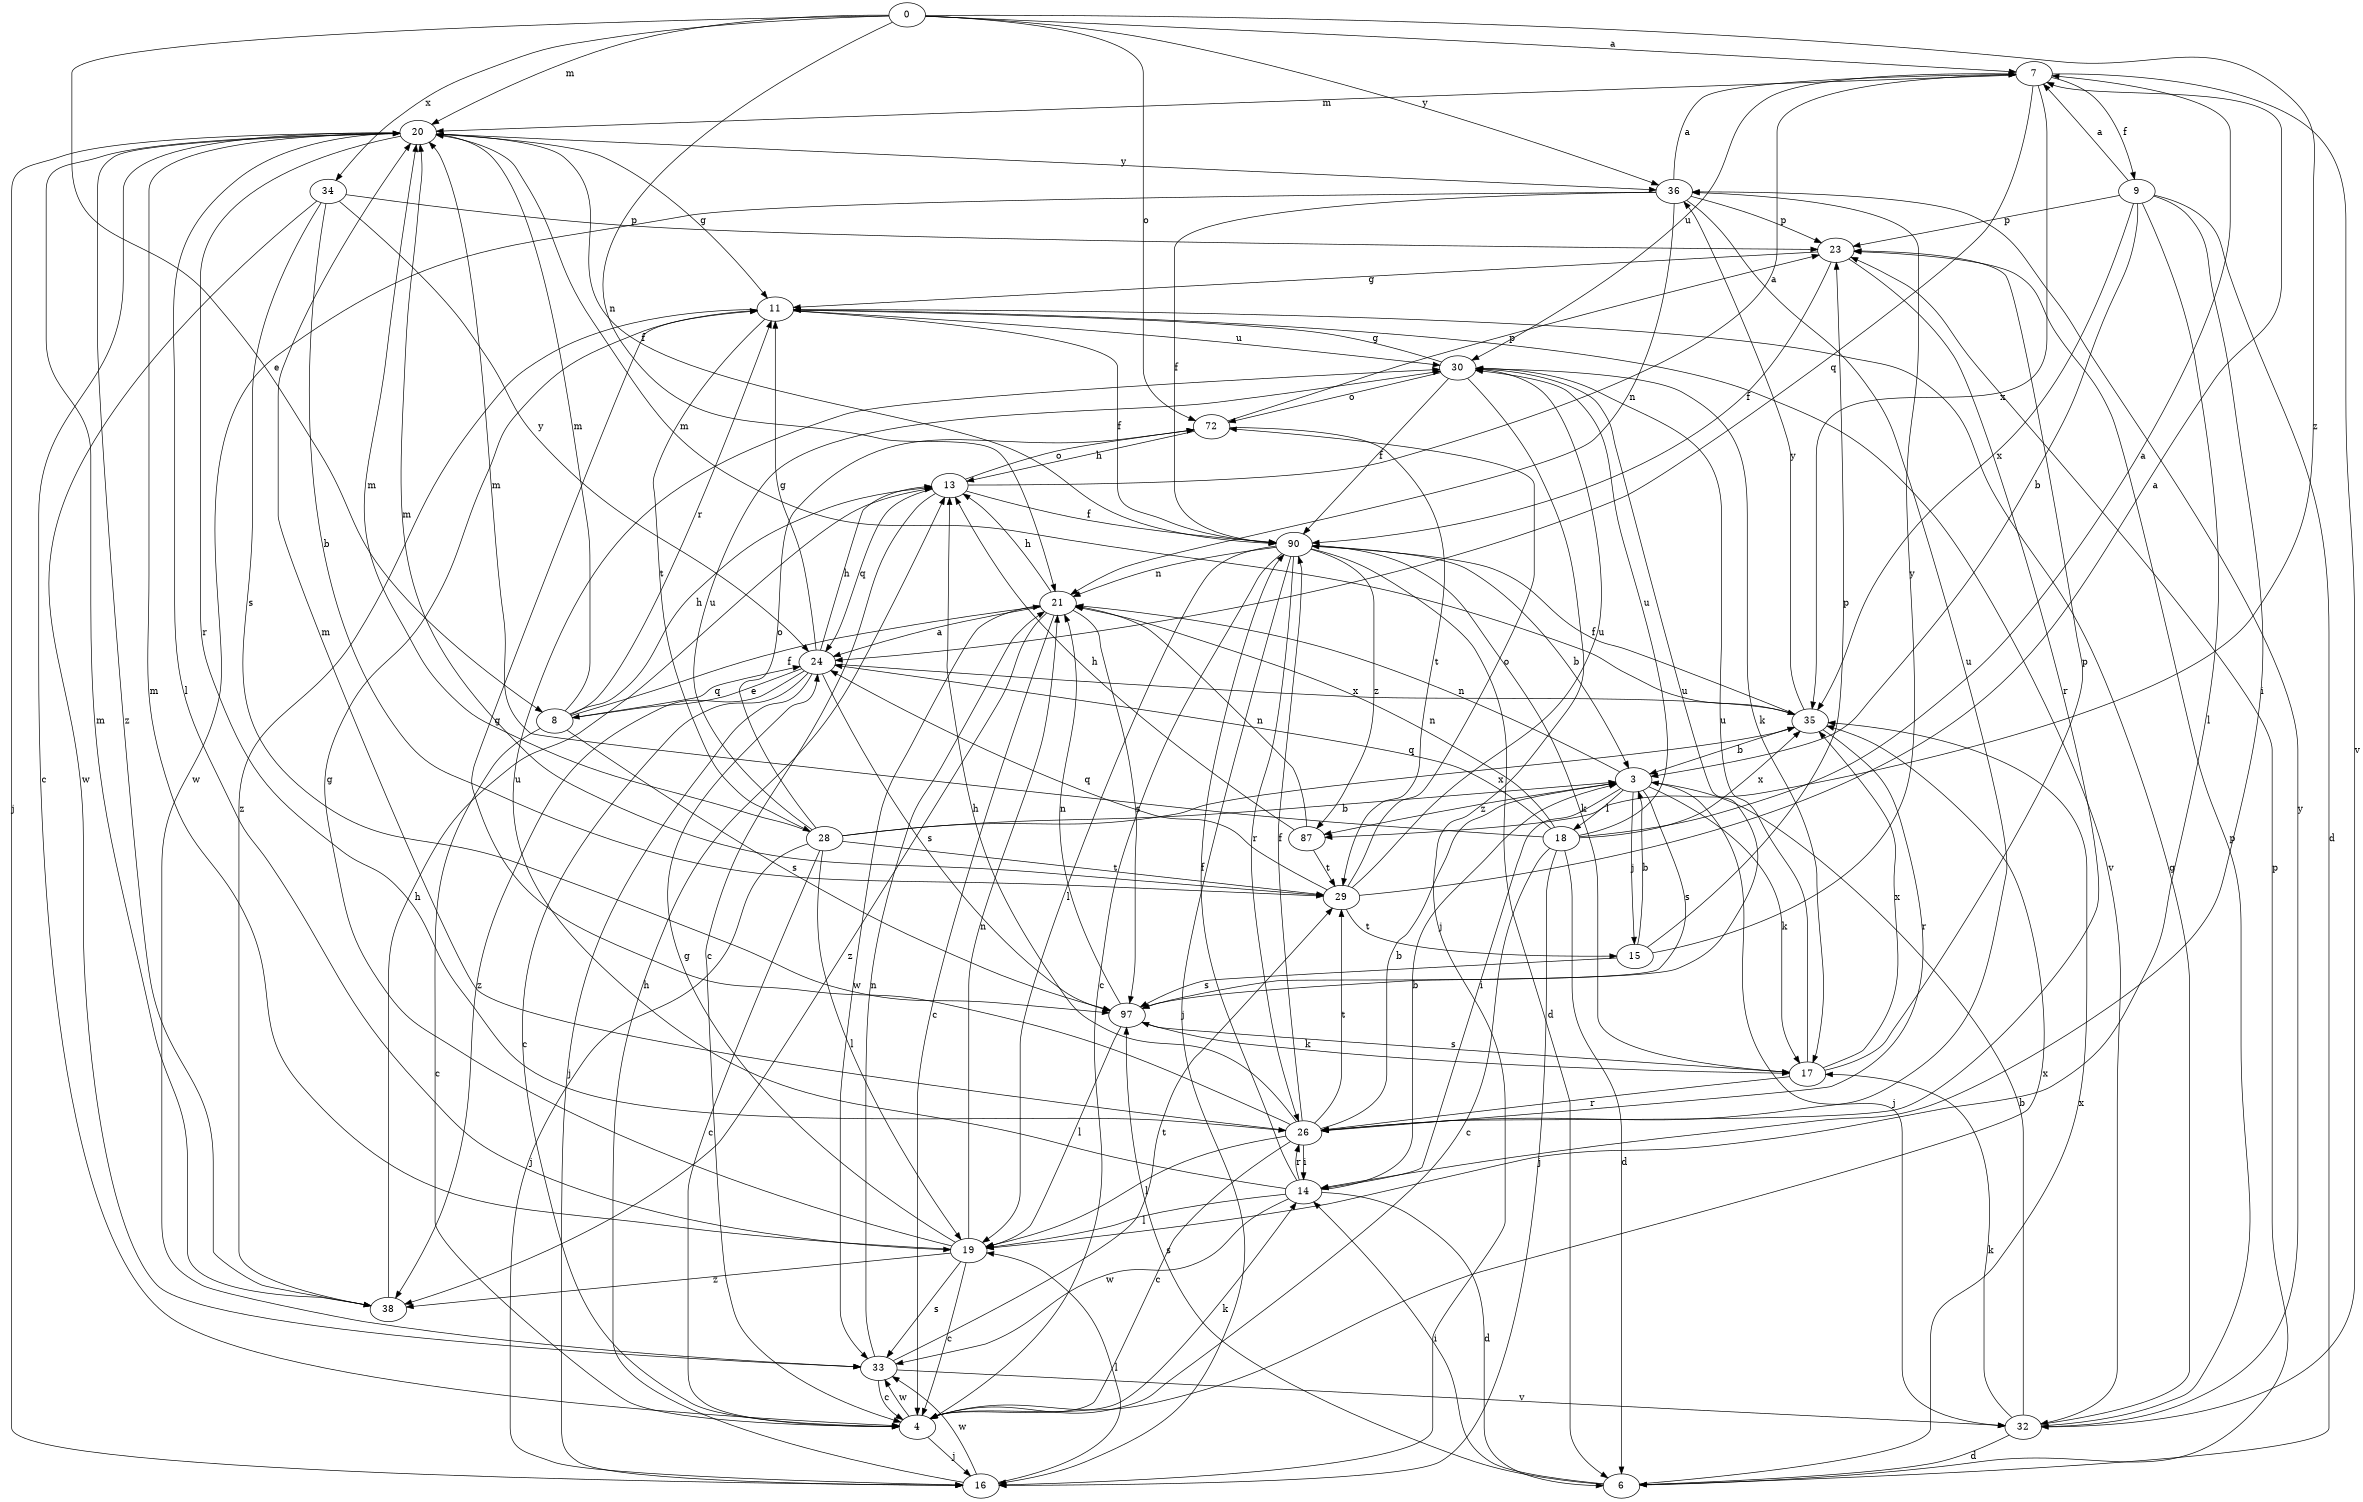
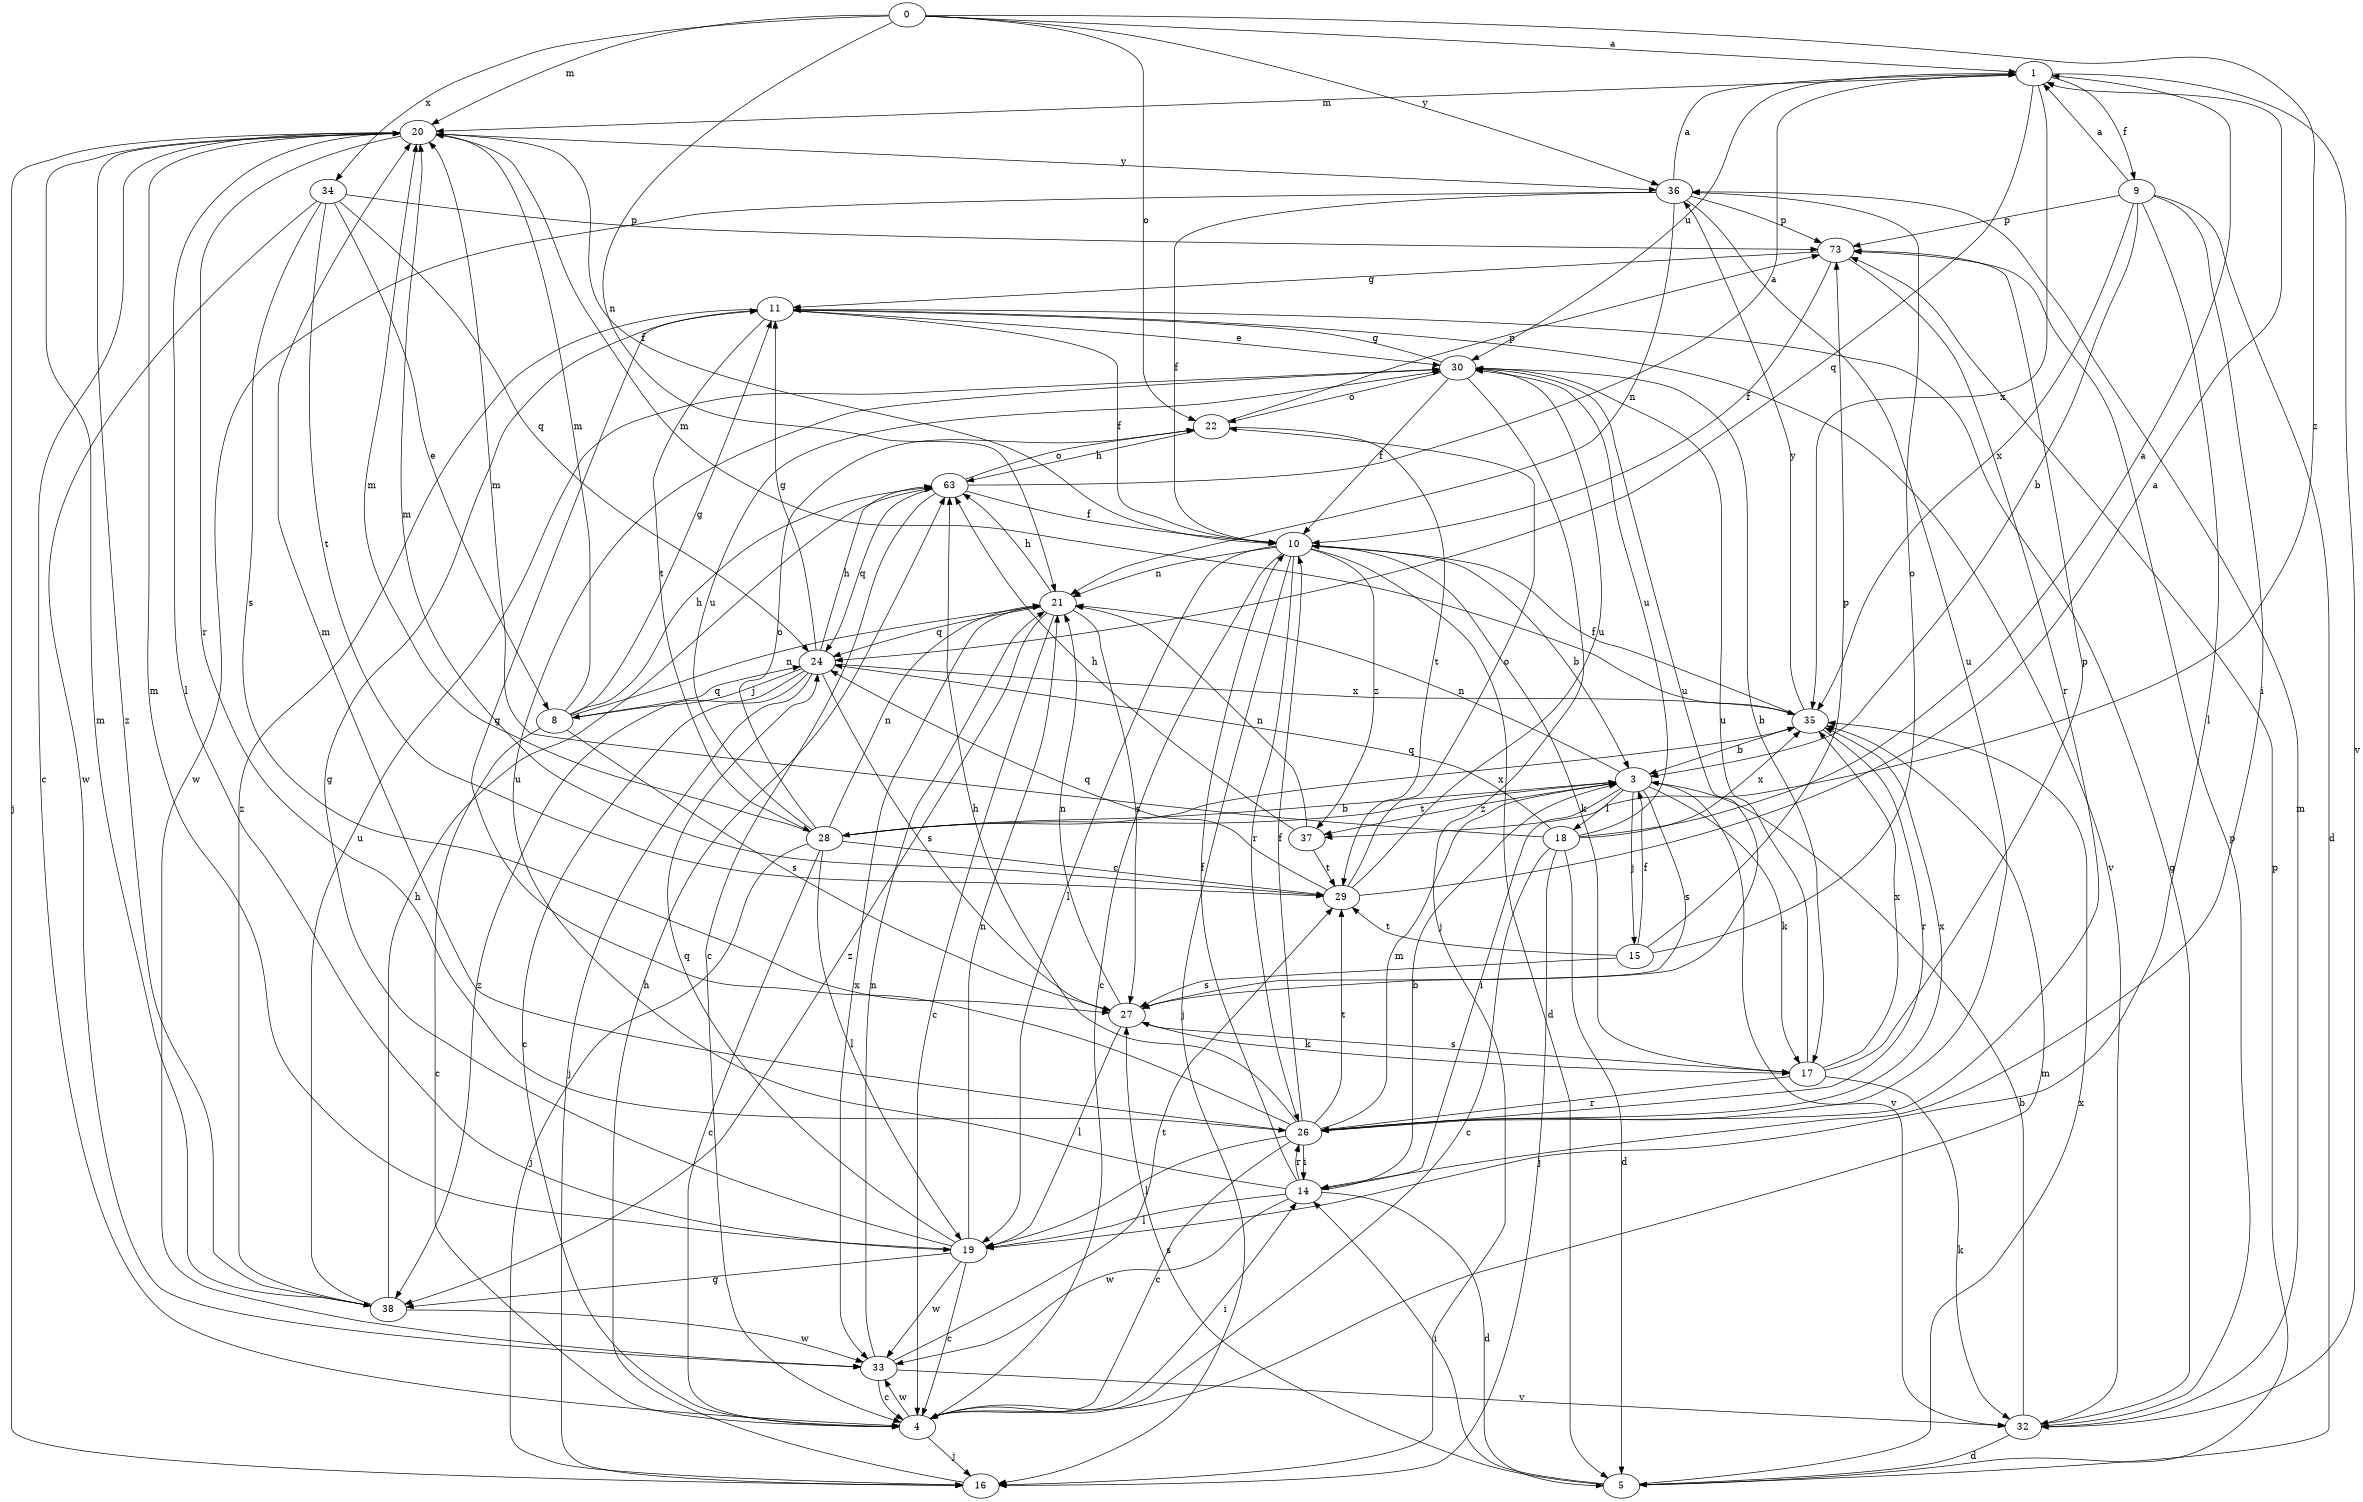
edge "0" -> "8": now "34" -> "8"
node "7": label "7" -> "1"
edge "20" -> "11": removed, label "g"
node "23": label "23" -> "73"
edge "11" -> "30": label "u" -> "e"
edge "34" -> "24": label "y" -> "q"
node "72": label "72" -> "22"
node "13": label "13" -> "63"
edge "38" -> "30": added, label "u"
edge "8" -> "11": label "r" -> "g"
edge "34" -> "29": label "b" -> "t"
node "90": label "90" -> "10"
edge "15" -> "36": label "y" -> "o"
edge "21" -> "24": label "a" -> "q"
edge "8" -> "21": label "f" -> "n"
edge "18" -> "21": now "28" -> "21"
edge "24" -> "8": label "e" -> "j"
edge "30" -> "17": label "k" -> "b"
edge "32" -> "36": label "y" -> "m"
edge "3" -> "28": added, label "t"
node "87": label "87" -> "37"
edge "28" -> "29": label "t" -> "c"
edge "15" -> "3": label "b" -> "f"
edge "29" -> "15": reversed
edge "19" -> "24": label "g" -> "q"
edge "26" -> "3": label "b" -> "m"
edge "21" -> "33": label "w" -> "x"
node "97": label "97" -> "27"
edge "4" -> "35": label "x" -> "m"
edge "3" -> "32": label "j" -> "v"
edge "26" -> "35": added, label "x"
edge "32" -> "17": reversed
edge "19" -> "38": label "z" -> "g"
edge "19" -> "33": label "s" -> "w"
edge "4" -> "14": label "k" -> "i"
edge "16" -> "19": removed, label "l"
edge "16" -> "33": now "38" -> "33"
node "6": label "6" -> "5"
